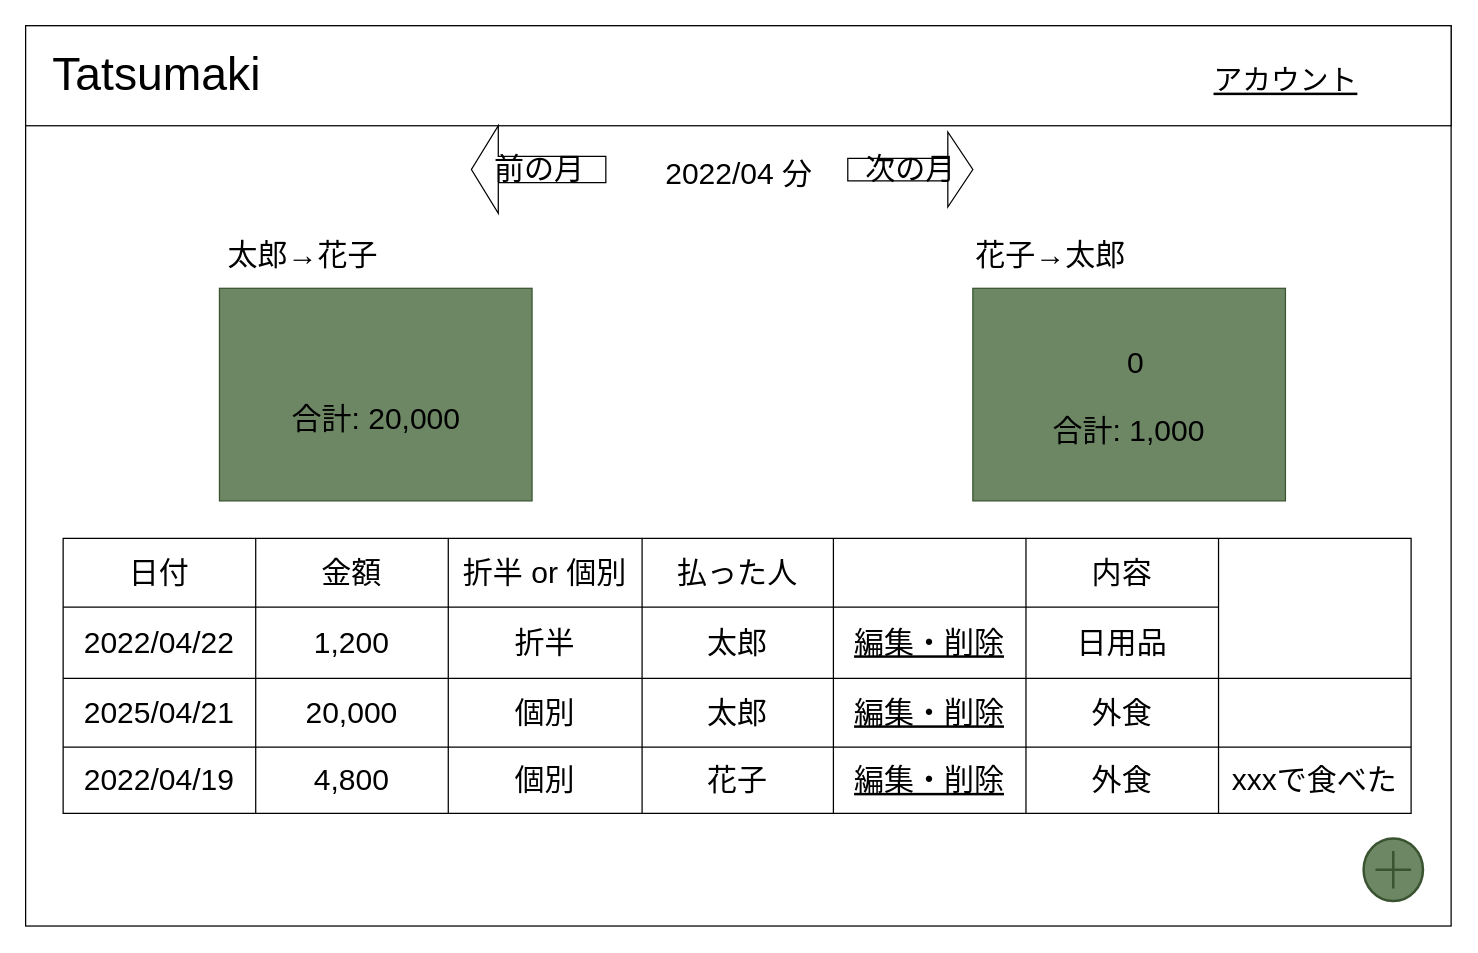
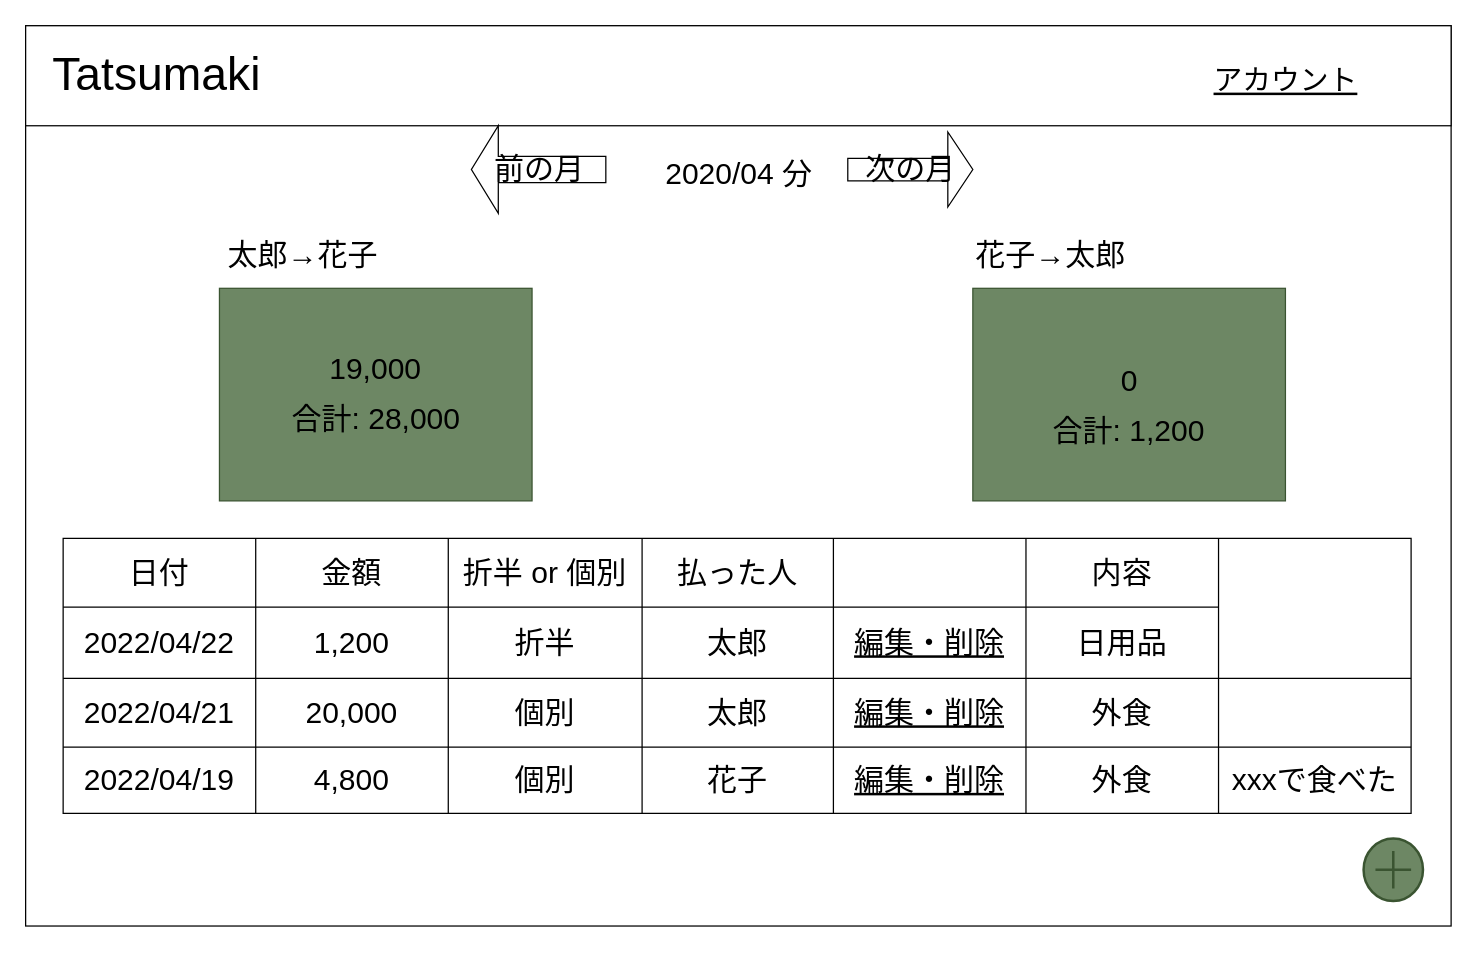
node "2022/04 分": label "2022/04 分" -> "2020/04 分"
node "0": moved (1135, 363) -> (1129, 382)
node "19,000": added
node "合計: 20,000": label "合計: 20,000" -> "合計: 28,000"
node "合計: 1,000": label "合計: 1,000" -> "合計: 1,200"
node "2025/04/21": label "2025/04/21" -> "2022/04/21"
